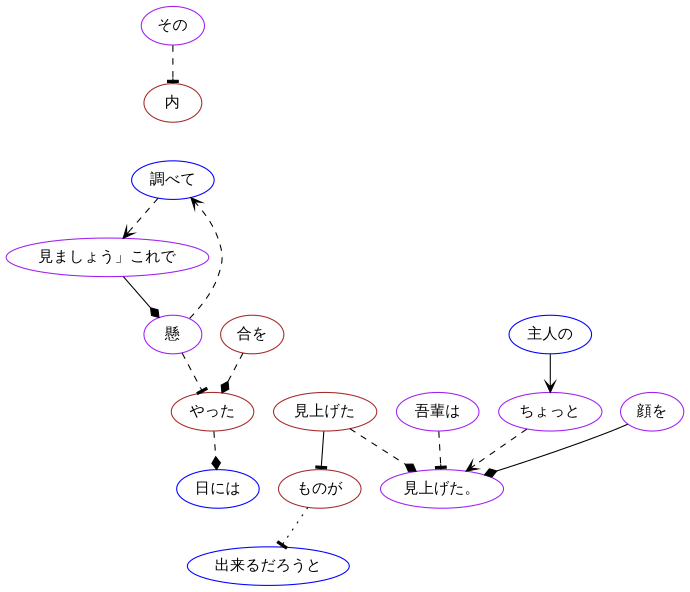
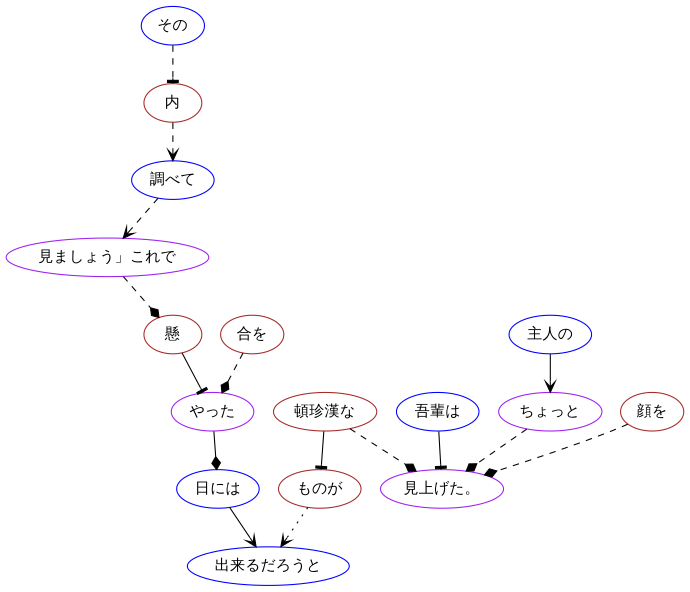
node "その": color purple -> blue
edge "懸" -> "調べて": now "内" -> "調べて"
edge "見ましょう」これで" -> "懸": style solid -> dashed
node "懸": color purple -> brown
edge "懸" -> "やった": style dashed -> solid
node "やった": color brown -> purple
node "見上げた": label "見上げた" -> "頓珍漢な"
node "吾輩は": color purple -> blue
node "顔を": color purple -> brown
edge "やった" -> "日には": style dashed -> solid
edge "ちょっと" -> "見上げた。": arrowhead vee -> diamond
edge "吾輩は" -> "見上げた。": style dashed -> solid
edge "顔を" -> "見上げた。": style solid -> dashed
edge "日には" -> "出来るだろうと": added
edge "ものが" -> "出来るだろうと": arrowhead tee -> vee
